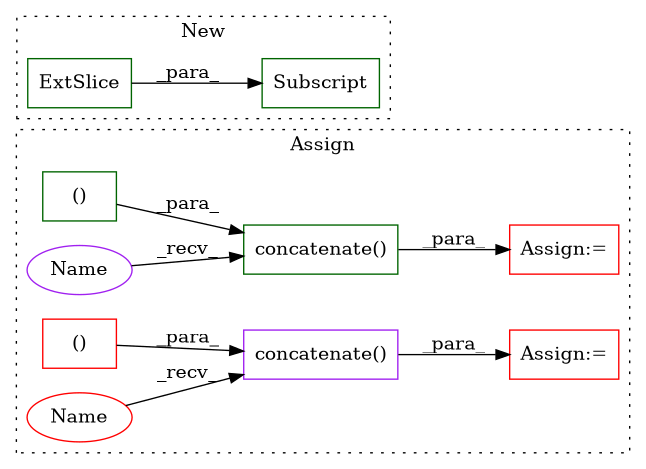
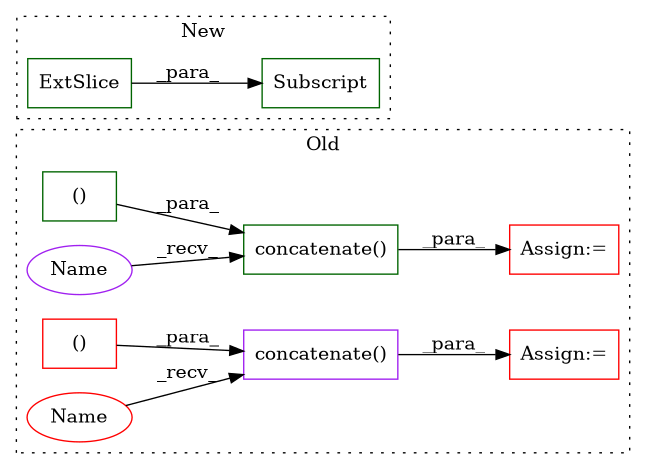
cluster "Assign": label "Assign" -> "Old"
